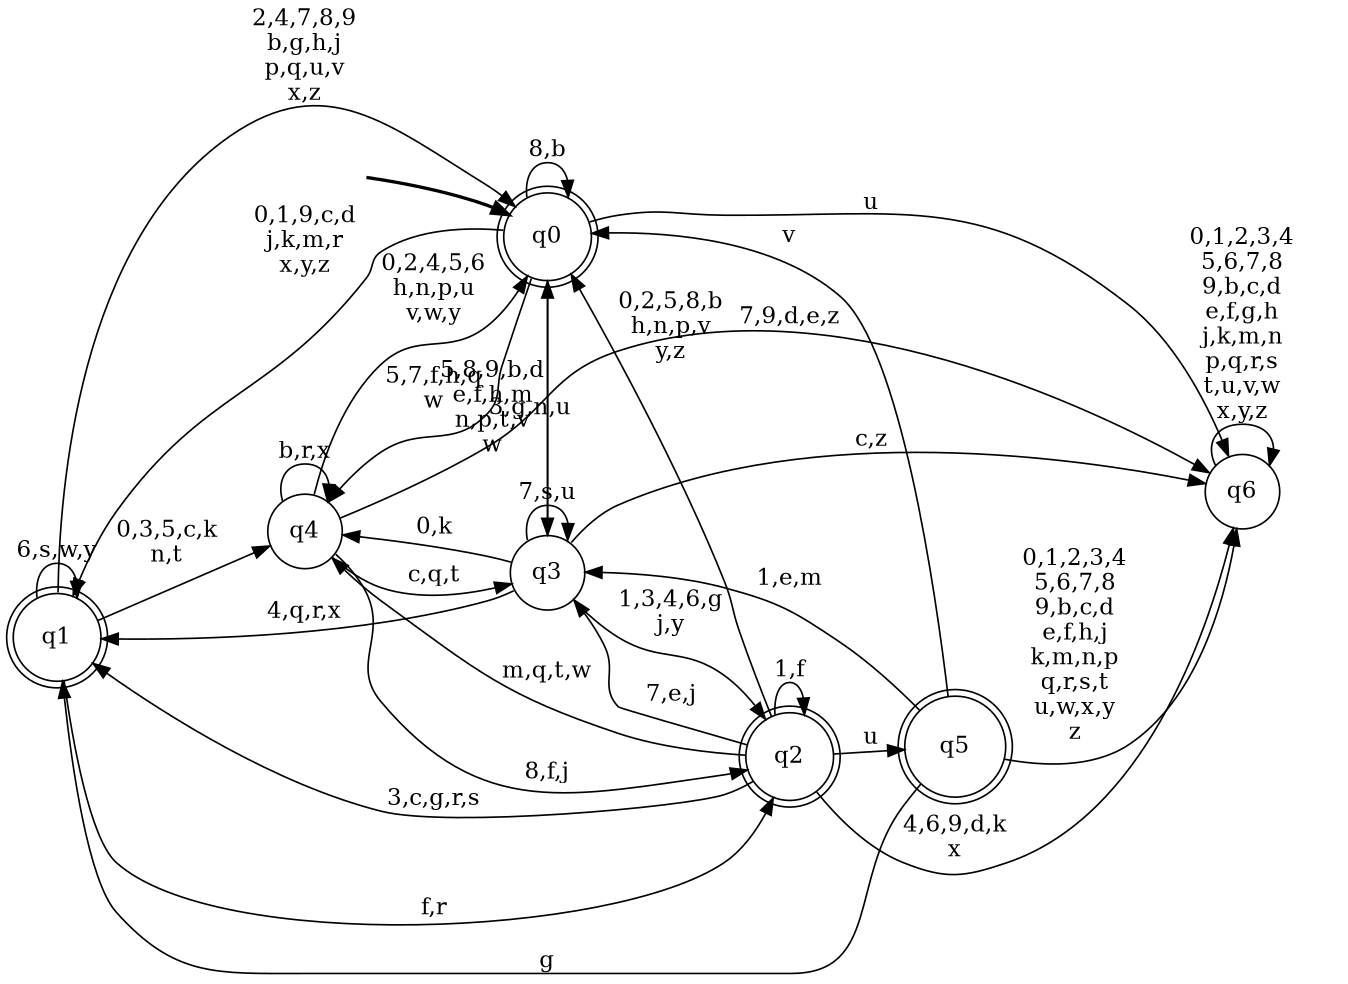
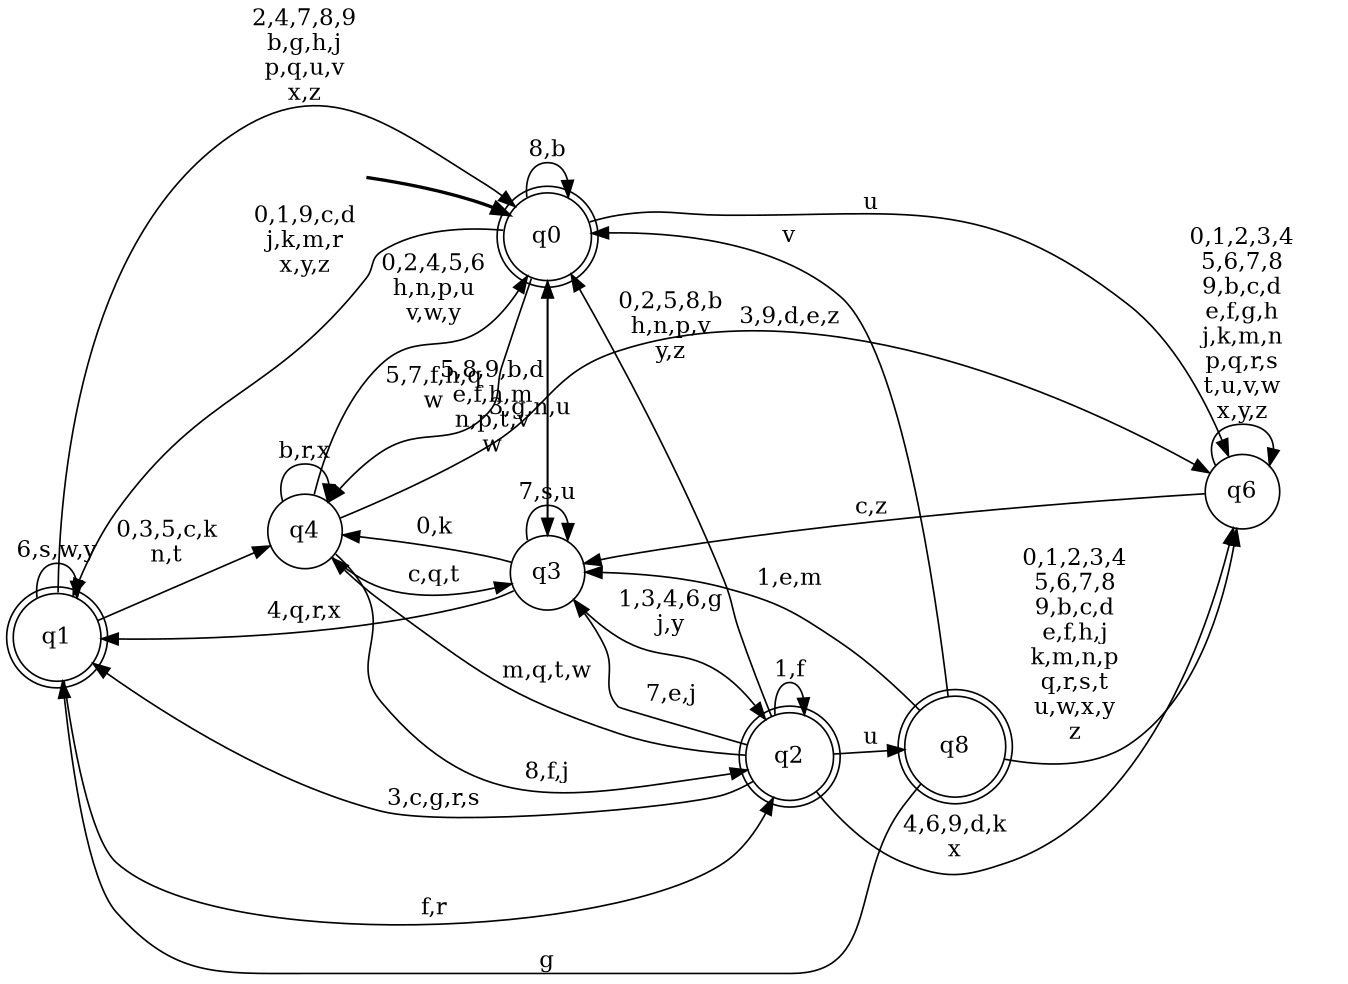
edge "q4" -> "q6": label "7,9,d,e,z" -> "3,9,d,e,z"
edge "q3" -> "q6": reversed
node "q5": label "q5" -> "q8"
